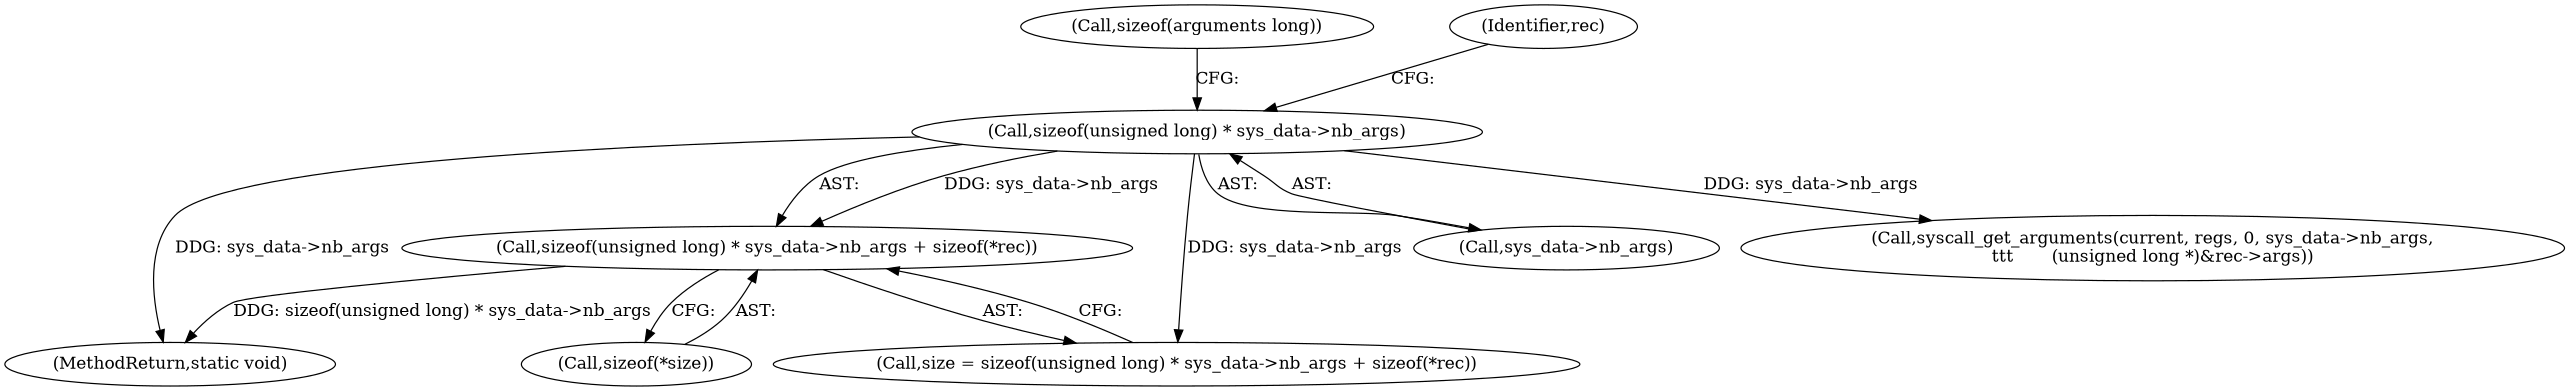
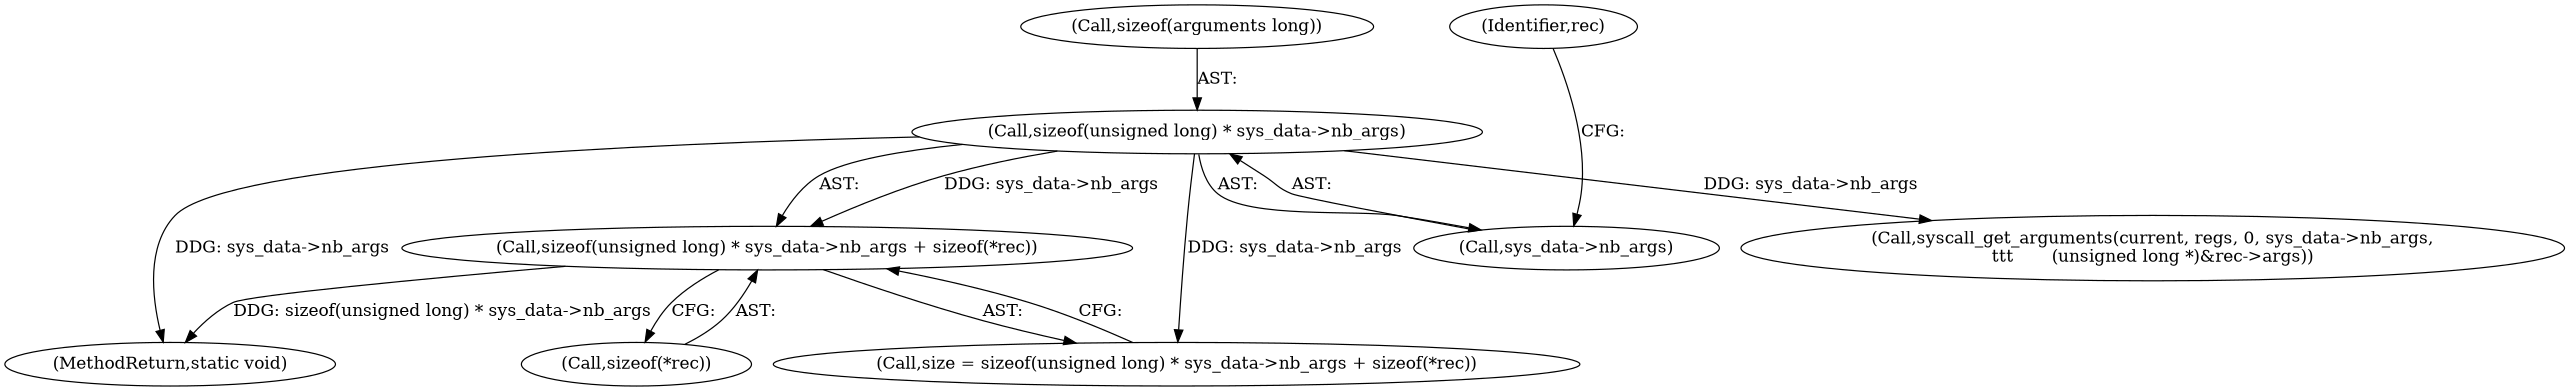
edge "(Identifier,rec)" -> "(Call,sizeof(unsigned long) * sys_data->nb_args)": now "(Identifier,rec)" -> "(Call,sys_data->nb_args)"
edge "(Call,sizeof(arguments long))" -> "(Call,sizeof(unsigned long) * sys_data->nb_args)": label "CFG: " -> "AST: "
node "(Call,sizeof(*size))": label "(Call,sizeof(*size))" -> "(Call,sizeof(*rec))"
